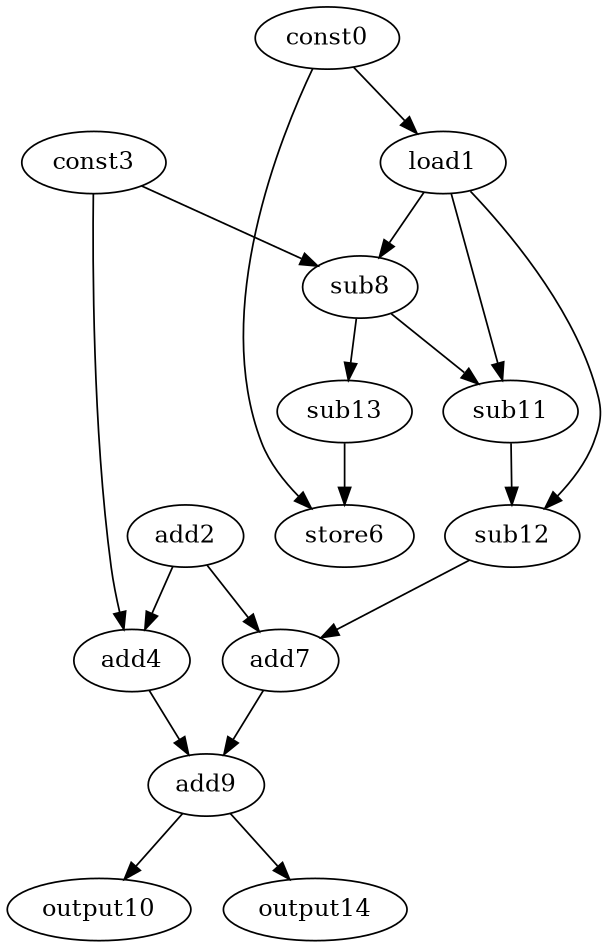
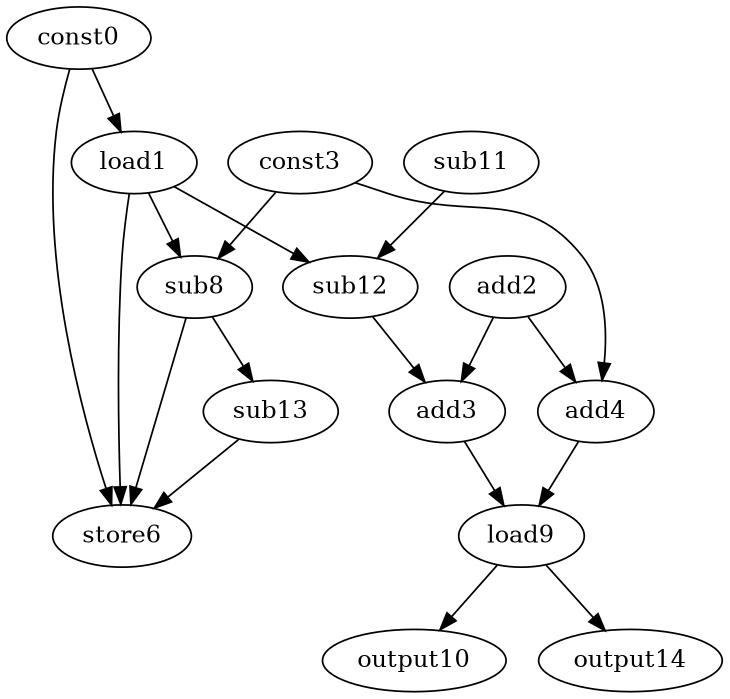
edge "load1" -> "sub11": now "load1" -> "store6"
edge "sub8" -> "sub11": now "sub8" -> "store6"
node "add7": label "add7" -> "add3"
node "add9": label "add9" -> "load9"
